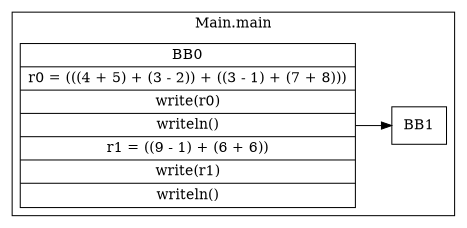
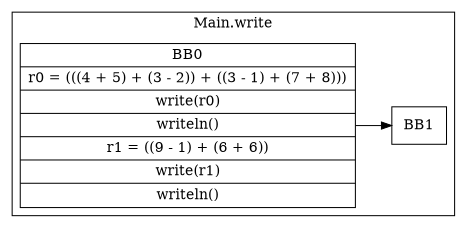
cluster "Main.main": label "Main.main" -> "Main.write"
